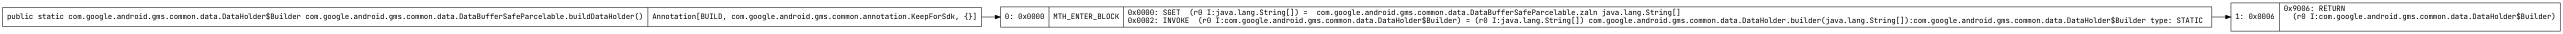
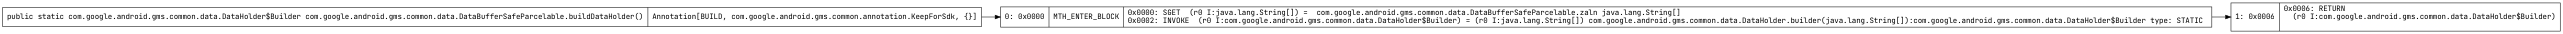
node "1: 0x0006": text "0x9006: RETURN" -> "0x0006: RETURN"
